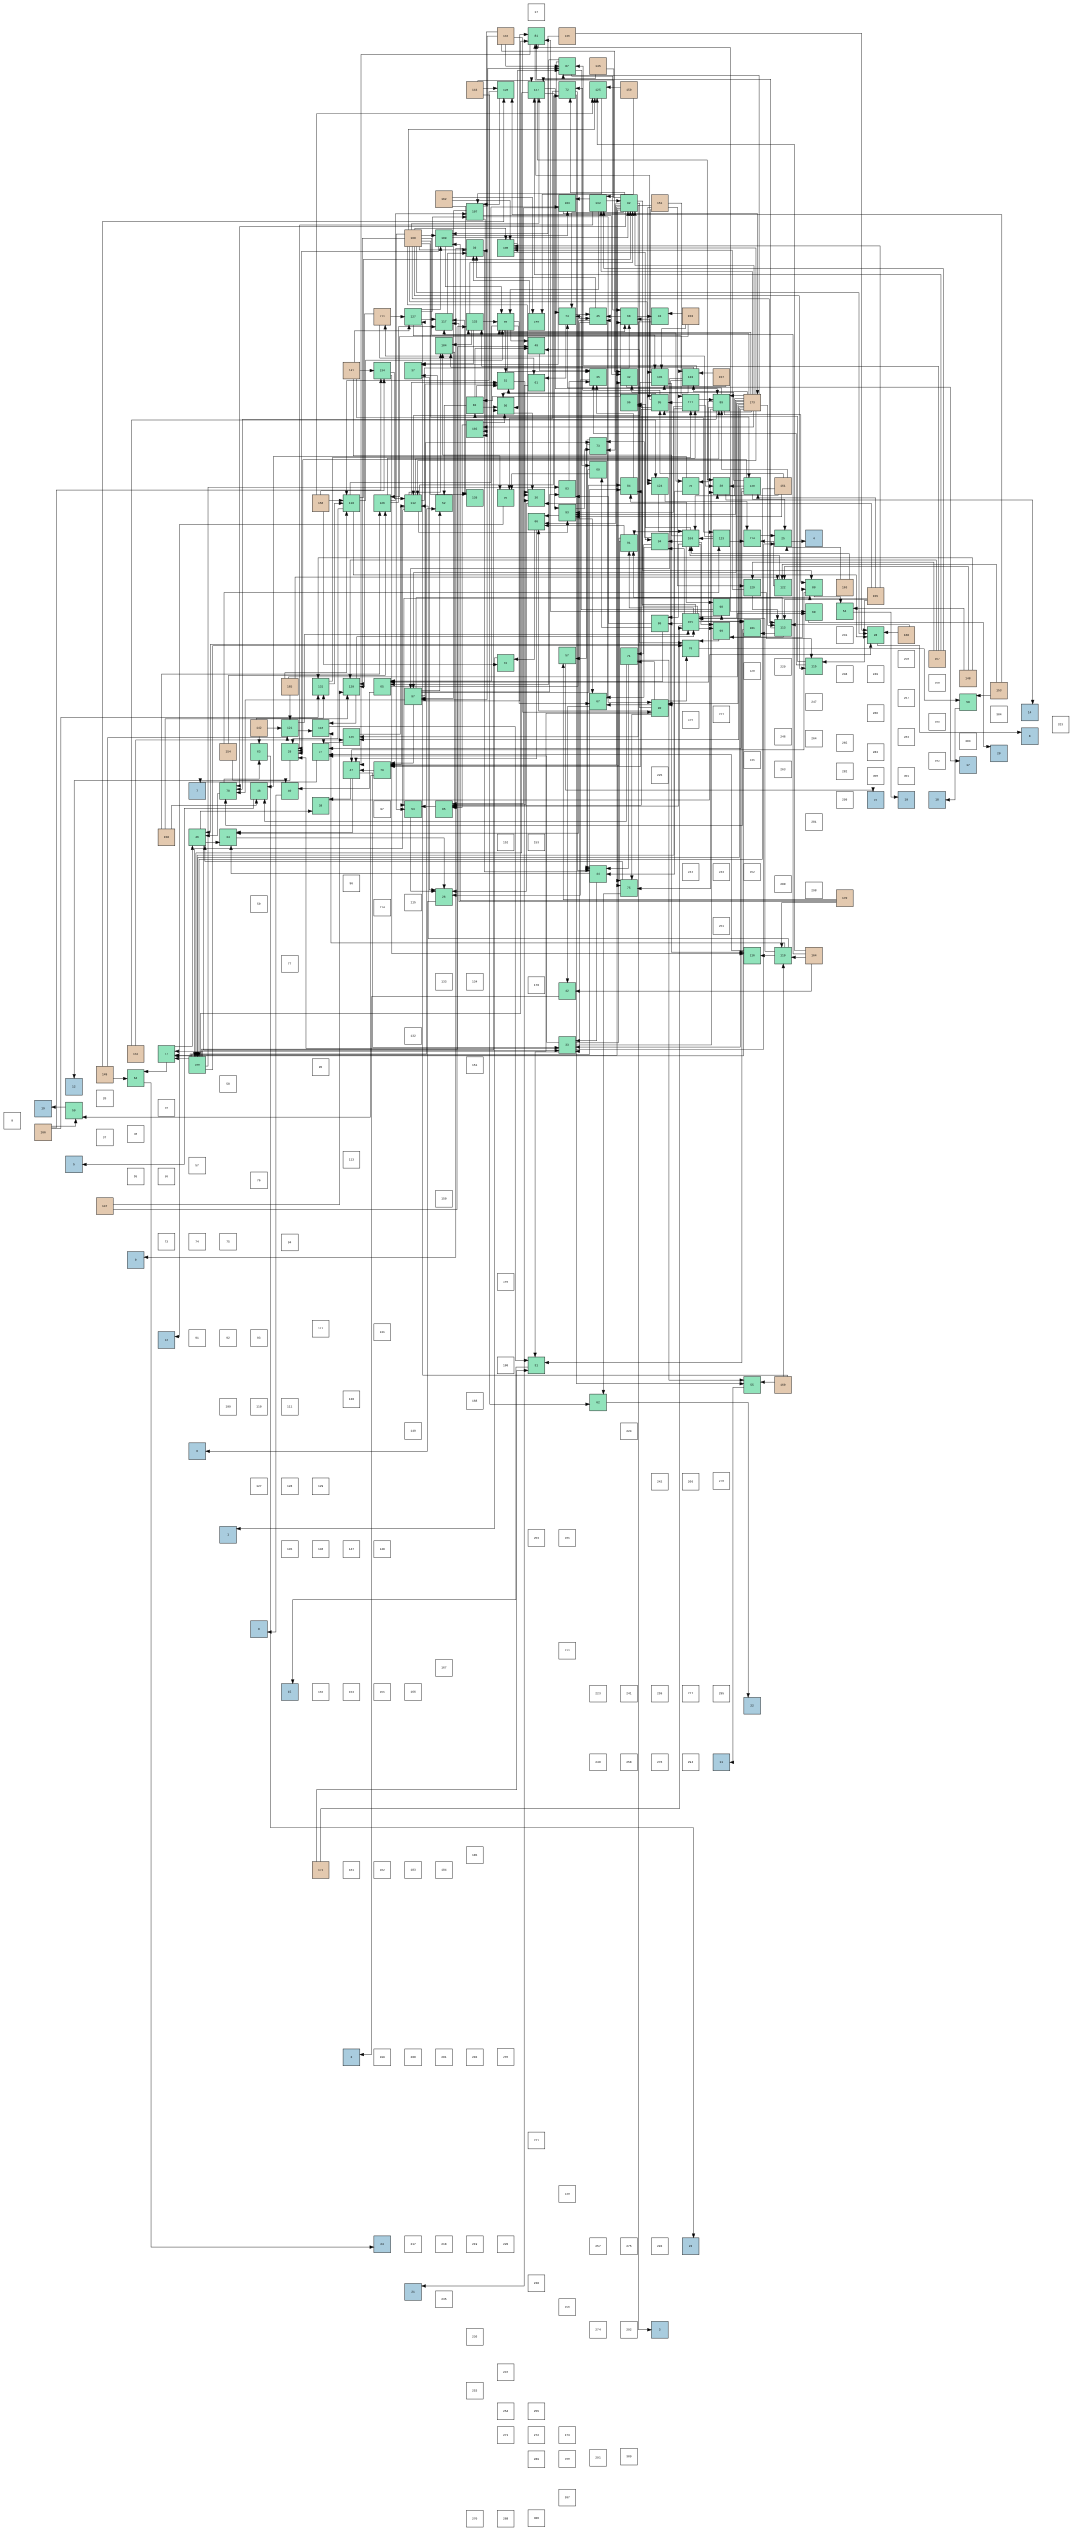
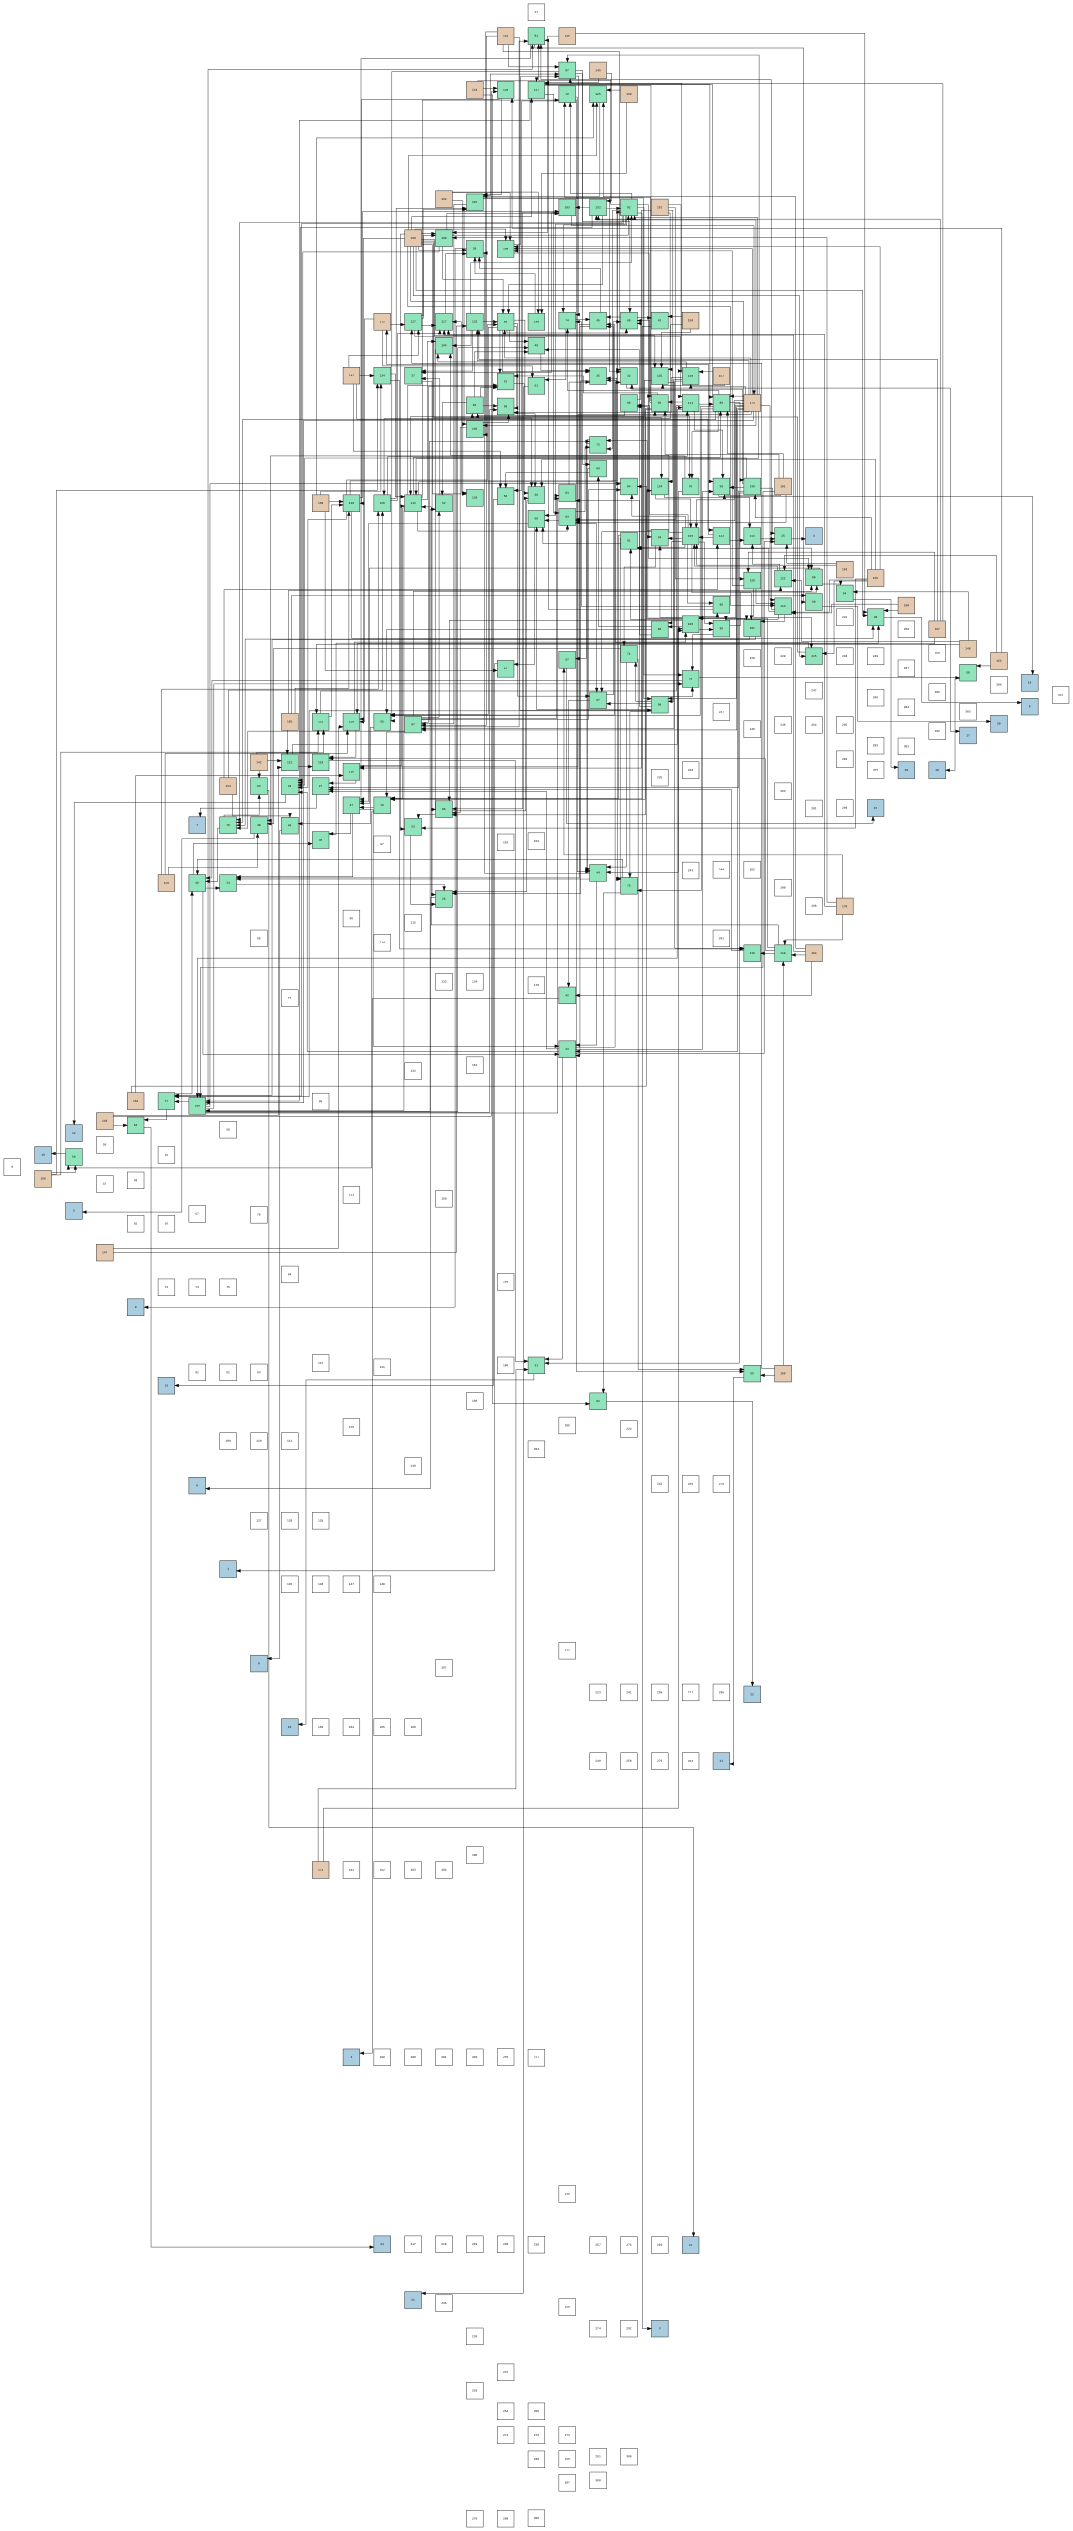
node "308": added
